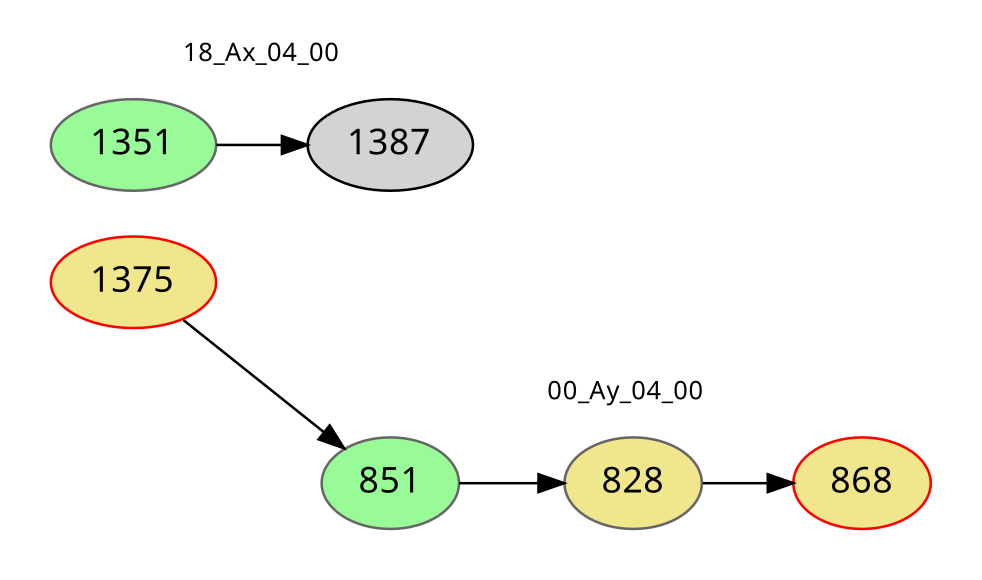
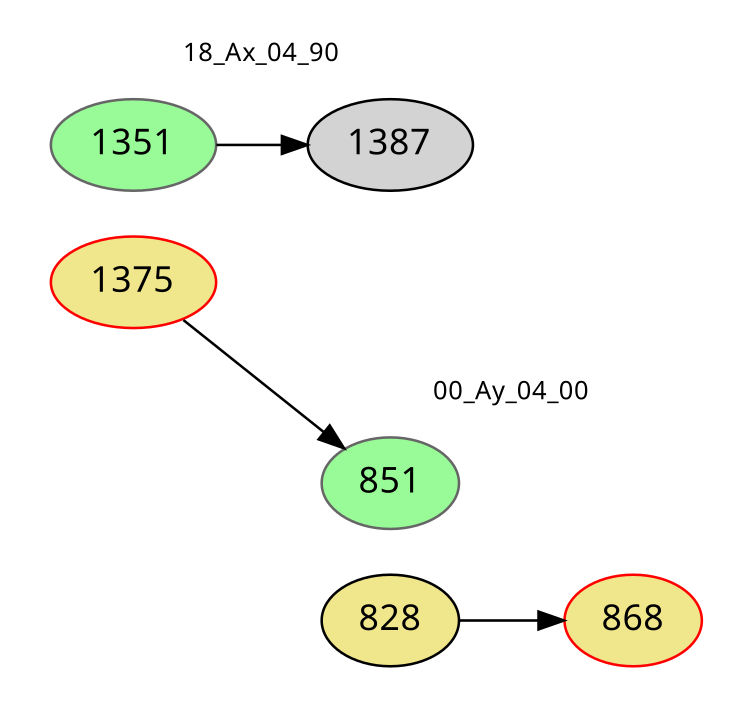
cluster "18_Ax_04_00": label "18_Ax_04_00" -> "18_Ax_04_90"
edge "851" -> "828": removed
node "828": color gray40 -> black
